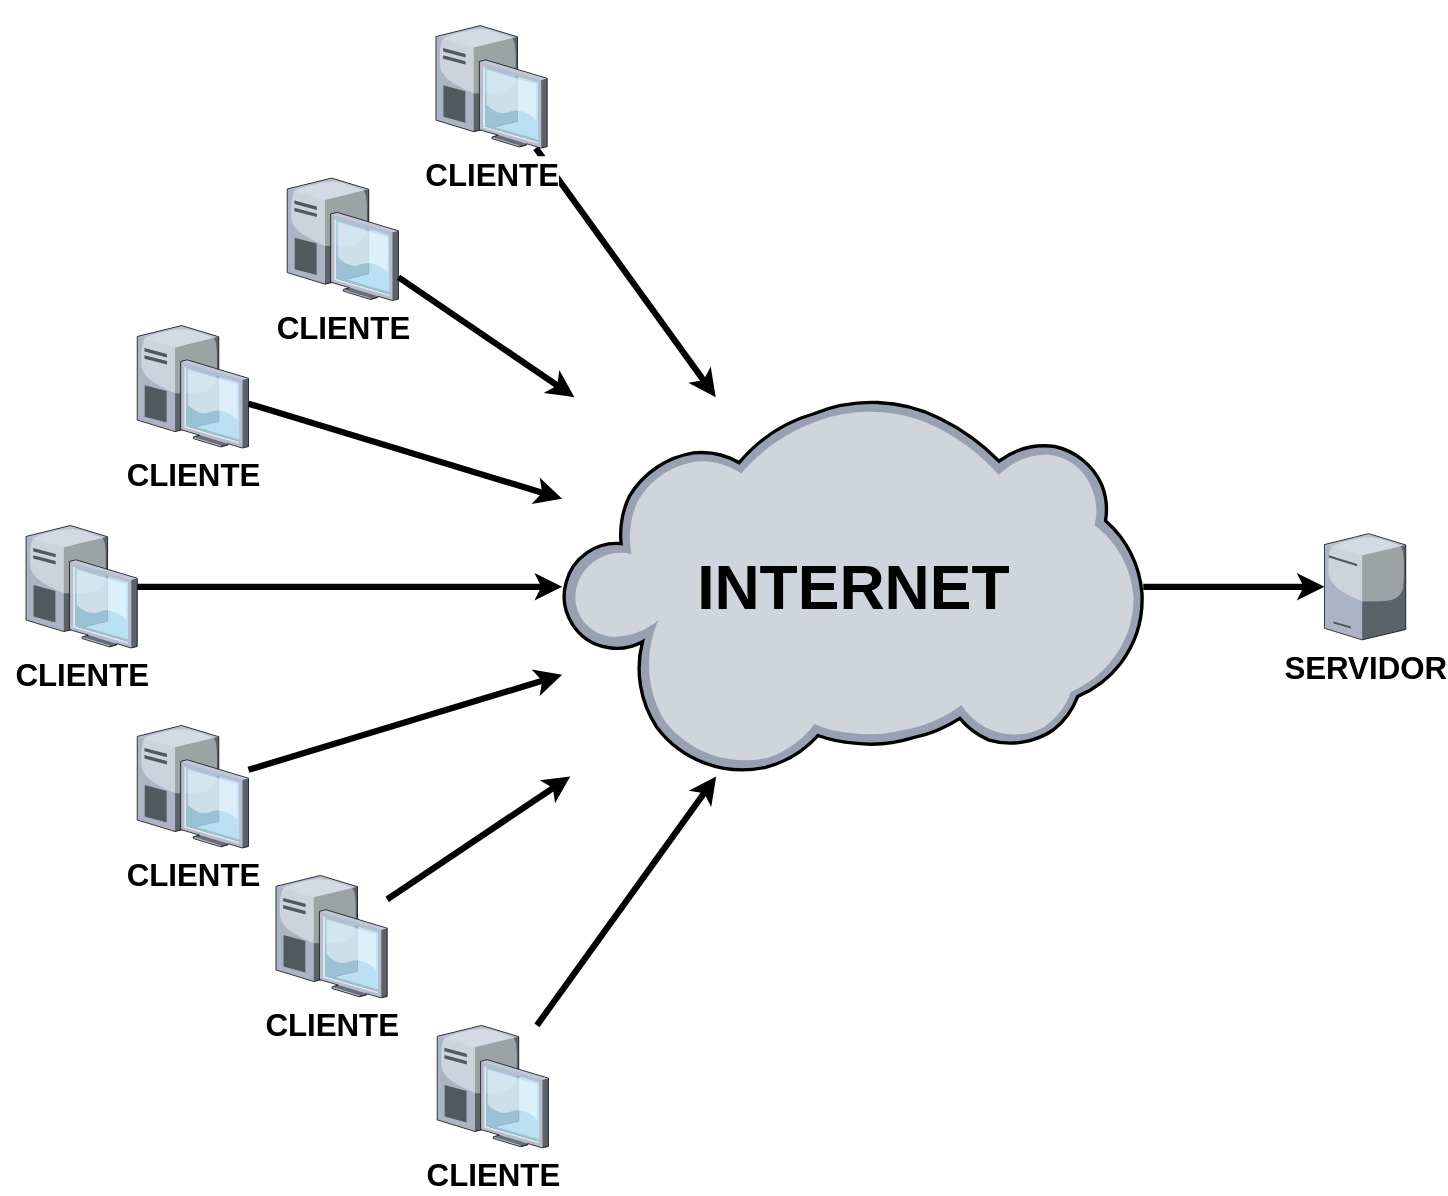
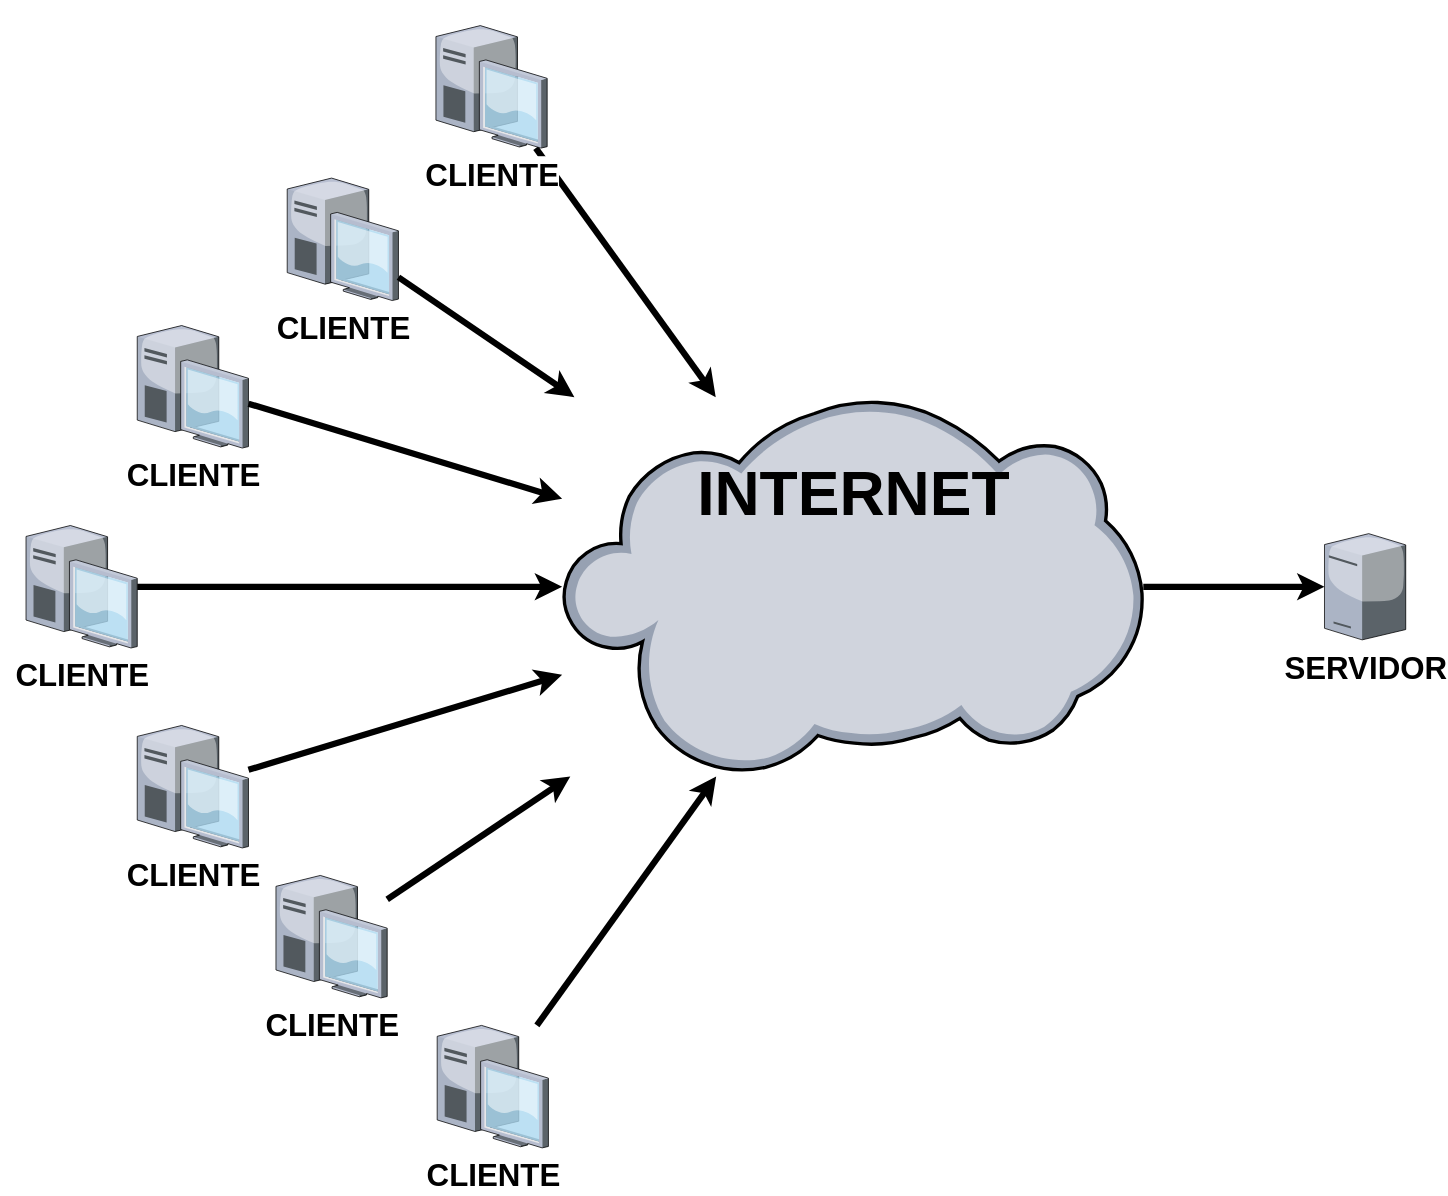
node "INTERNET": moved (853, 587) -> (853, 493)
